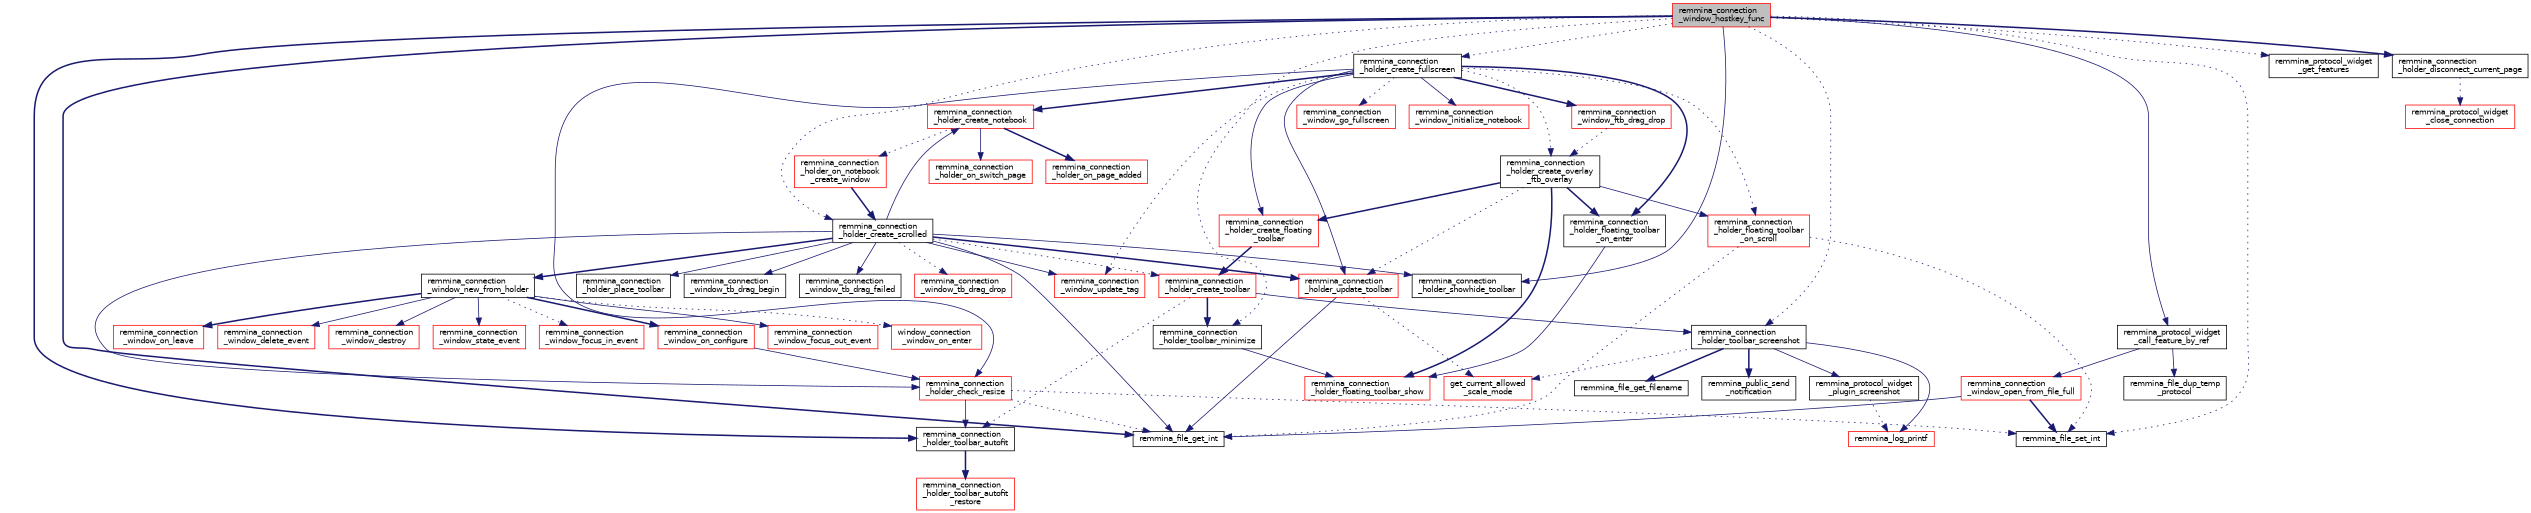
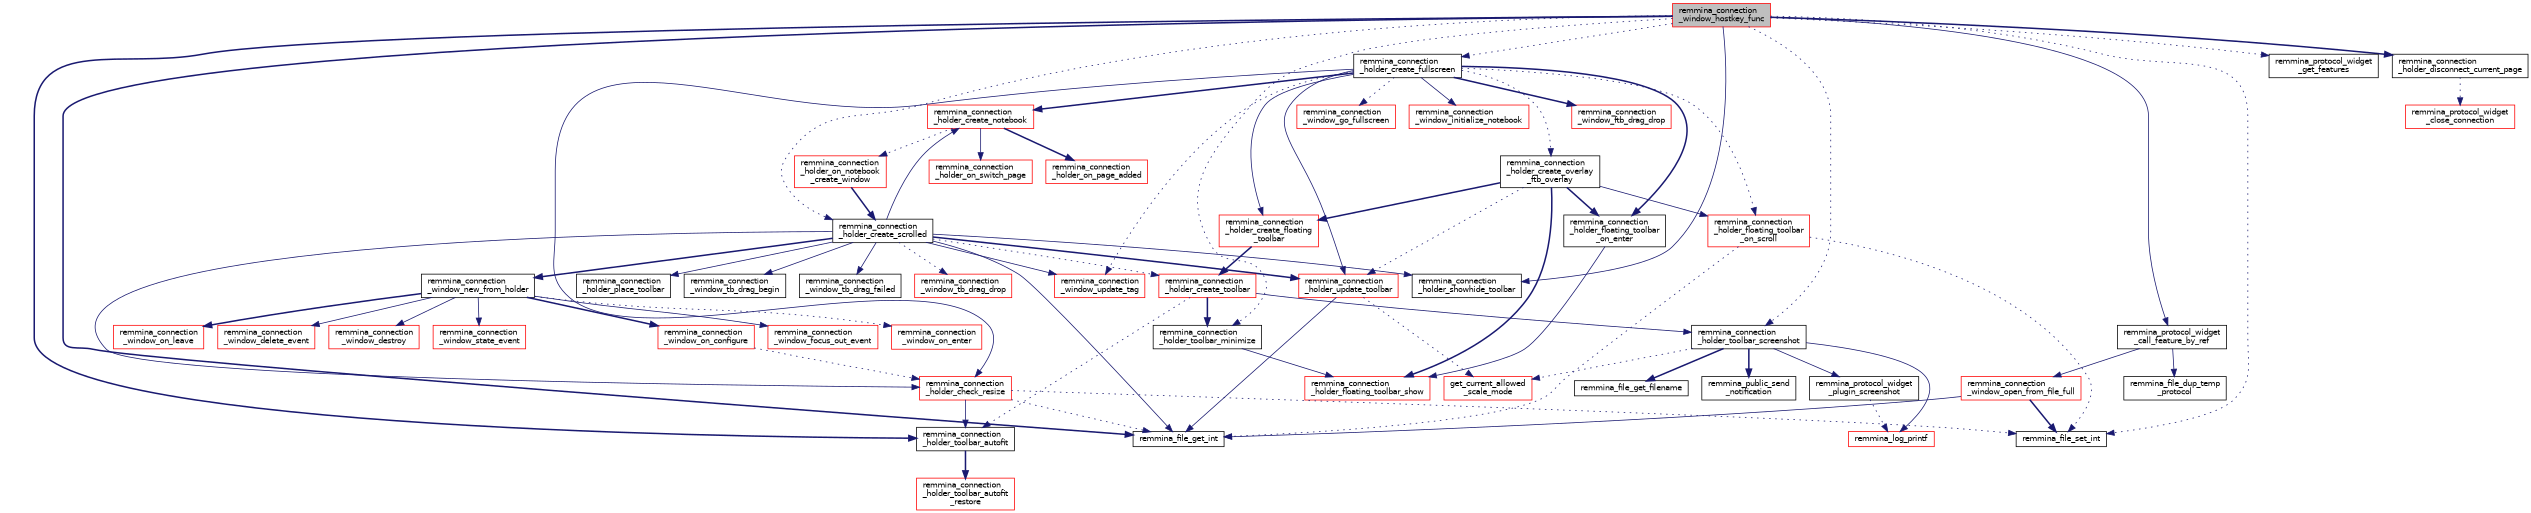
edge "remmina_connection _window_ftb_drag_drop" -> "remmina_connection _holder_create_overlay _ftb_overlay": removed
node "remmina_connection _window_focus_in_event": removed
node "window_connection _window_on_enter": label "window_connection _window_on_enter" -> "remmina_connection _window_on_enter"
edge "remmina_connection _window_on_configure" -> "remmina_connection _holder_check_resize": style solid -> dotted
